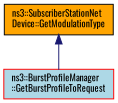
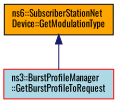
node "ns3::SubscriberStationNet Device::GetModulationType": label "ns3::SubscriberStationNet Device::GetModulationType" -> "ns6::SubscriberStationNet Device::GetModulationType"
